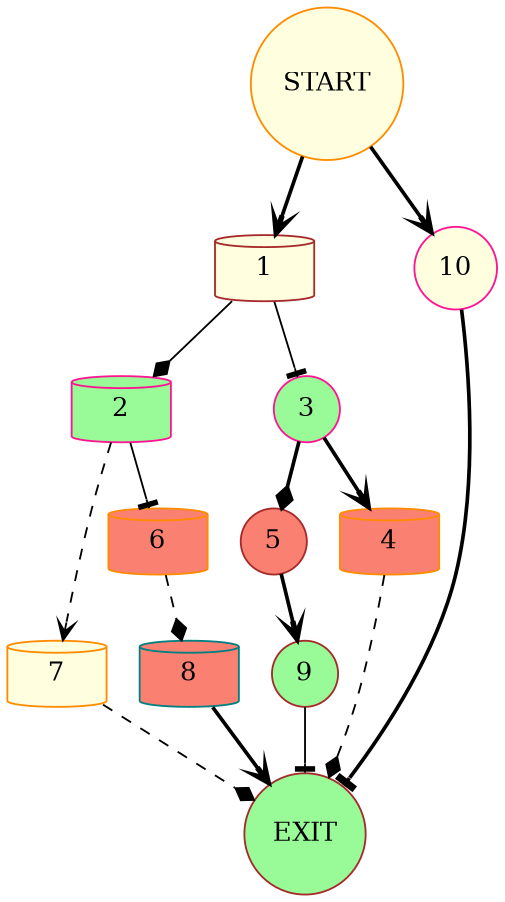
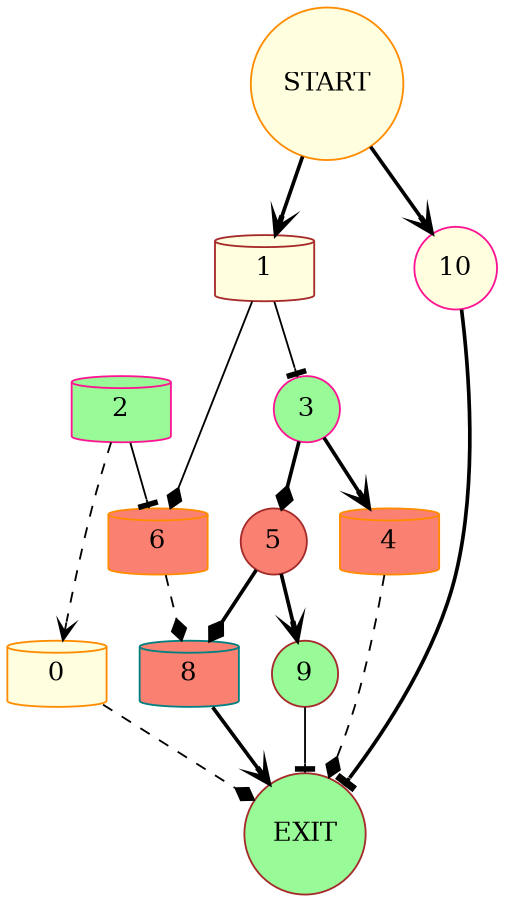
edge "1" -> "2": now "1" -> "6"
edge "5" -> "8": added
node "7": label "7" -> "0"
